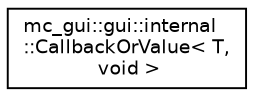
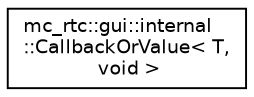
node "mc_gui::gui::internal ::CallbackOrValue< T, void >": label "mc_gui::gui::internal ::CallbackOrValue< T, void >" -> "mc_rtc::gui::internal ::CallbackOrValue< T, void >"
